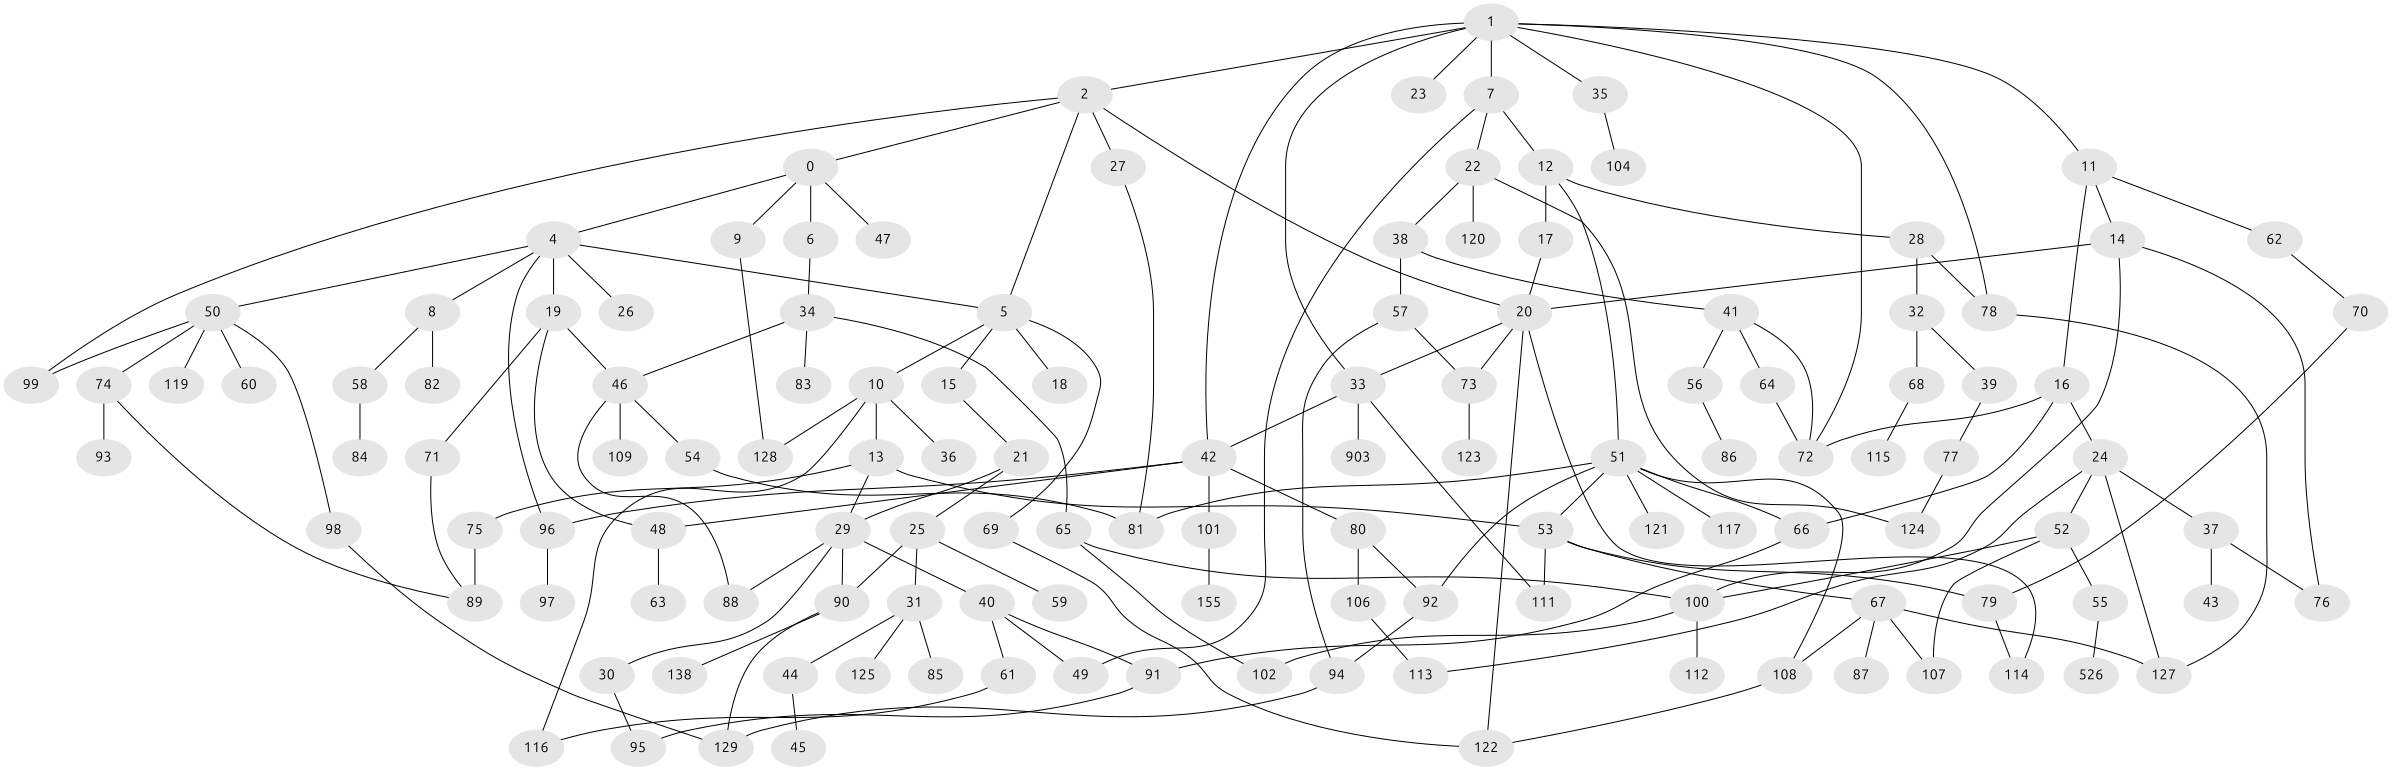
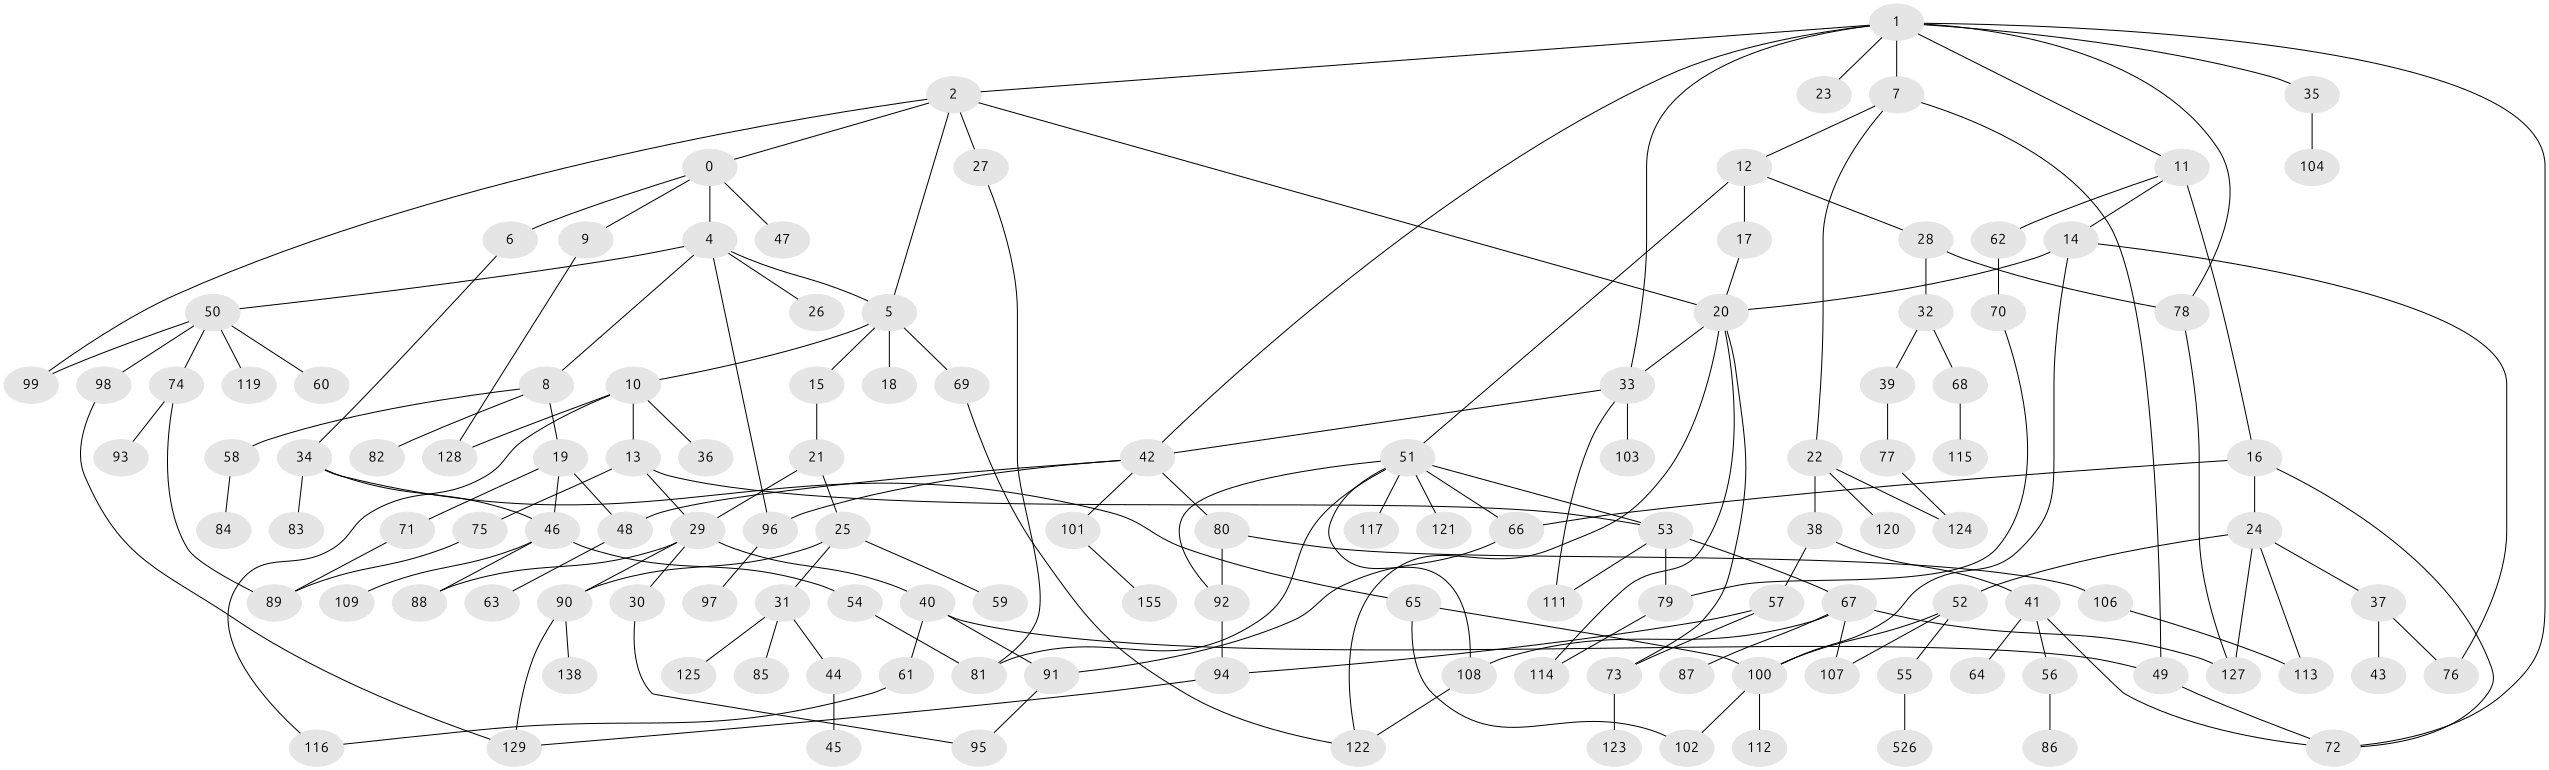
edge "4" -- "19": now "8" -- "19"
edge "64" -- "72": now "49" -- "72"
node "903": label "903" -> "103"
